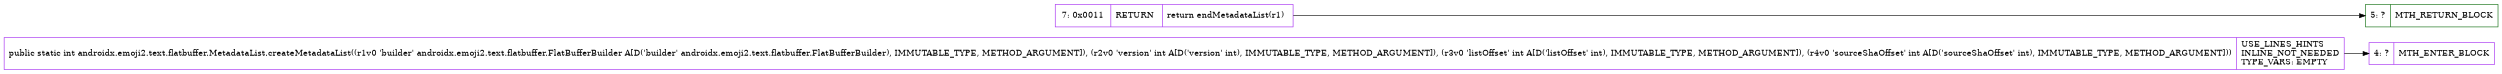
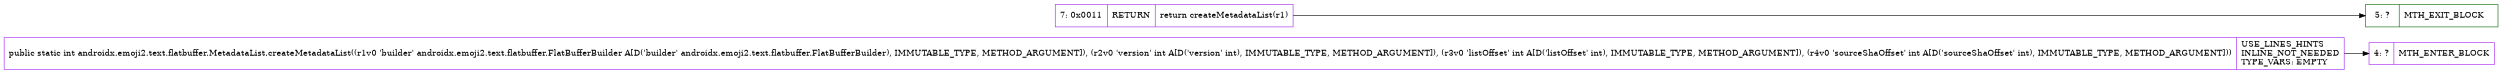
node "7: 0x0011": text "return endMetadataList(r1)" -> "return createMetadataList(r1)"
node "5: ?": text "MTH_RETURN_BLOCK" -> "MTH_EXIT_BLOCK"
